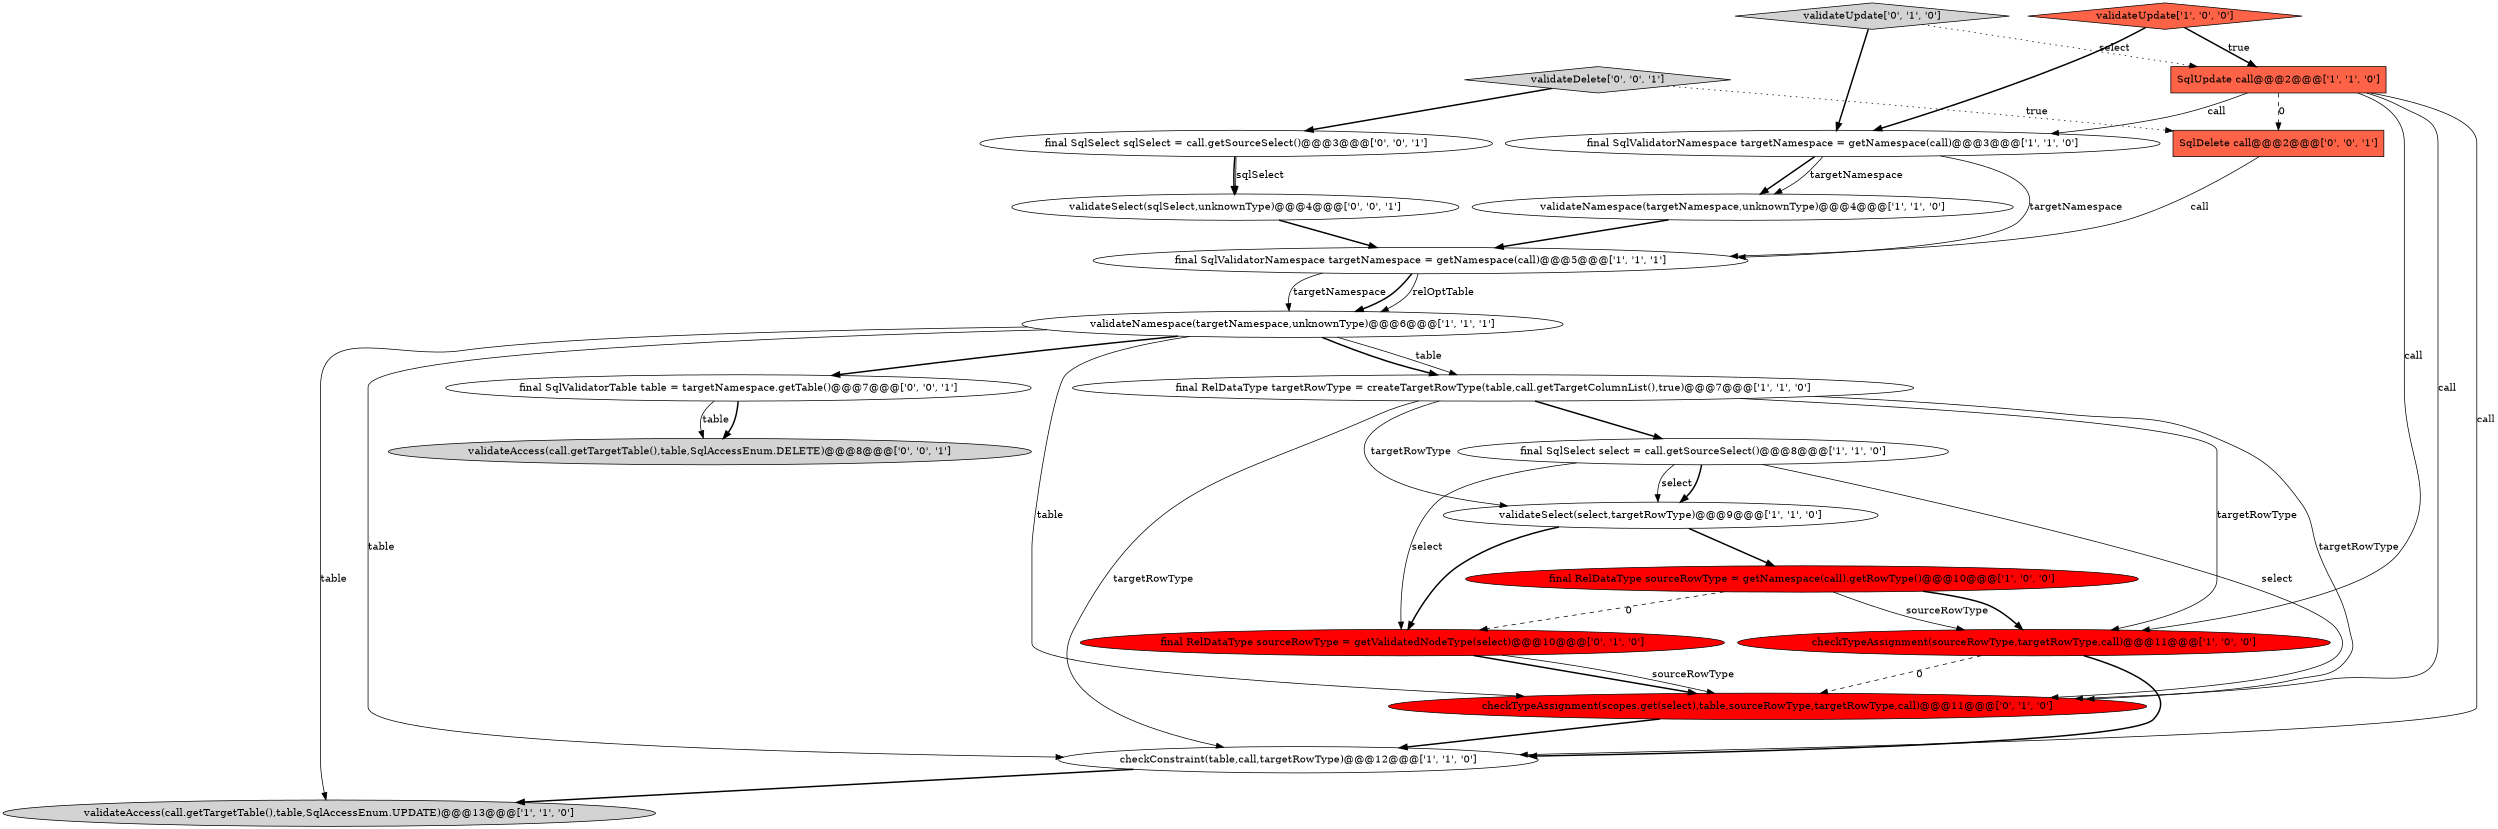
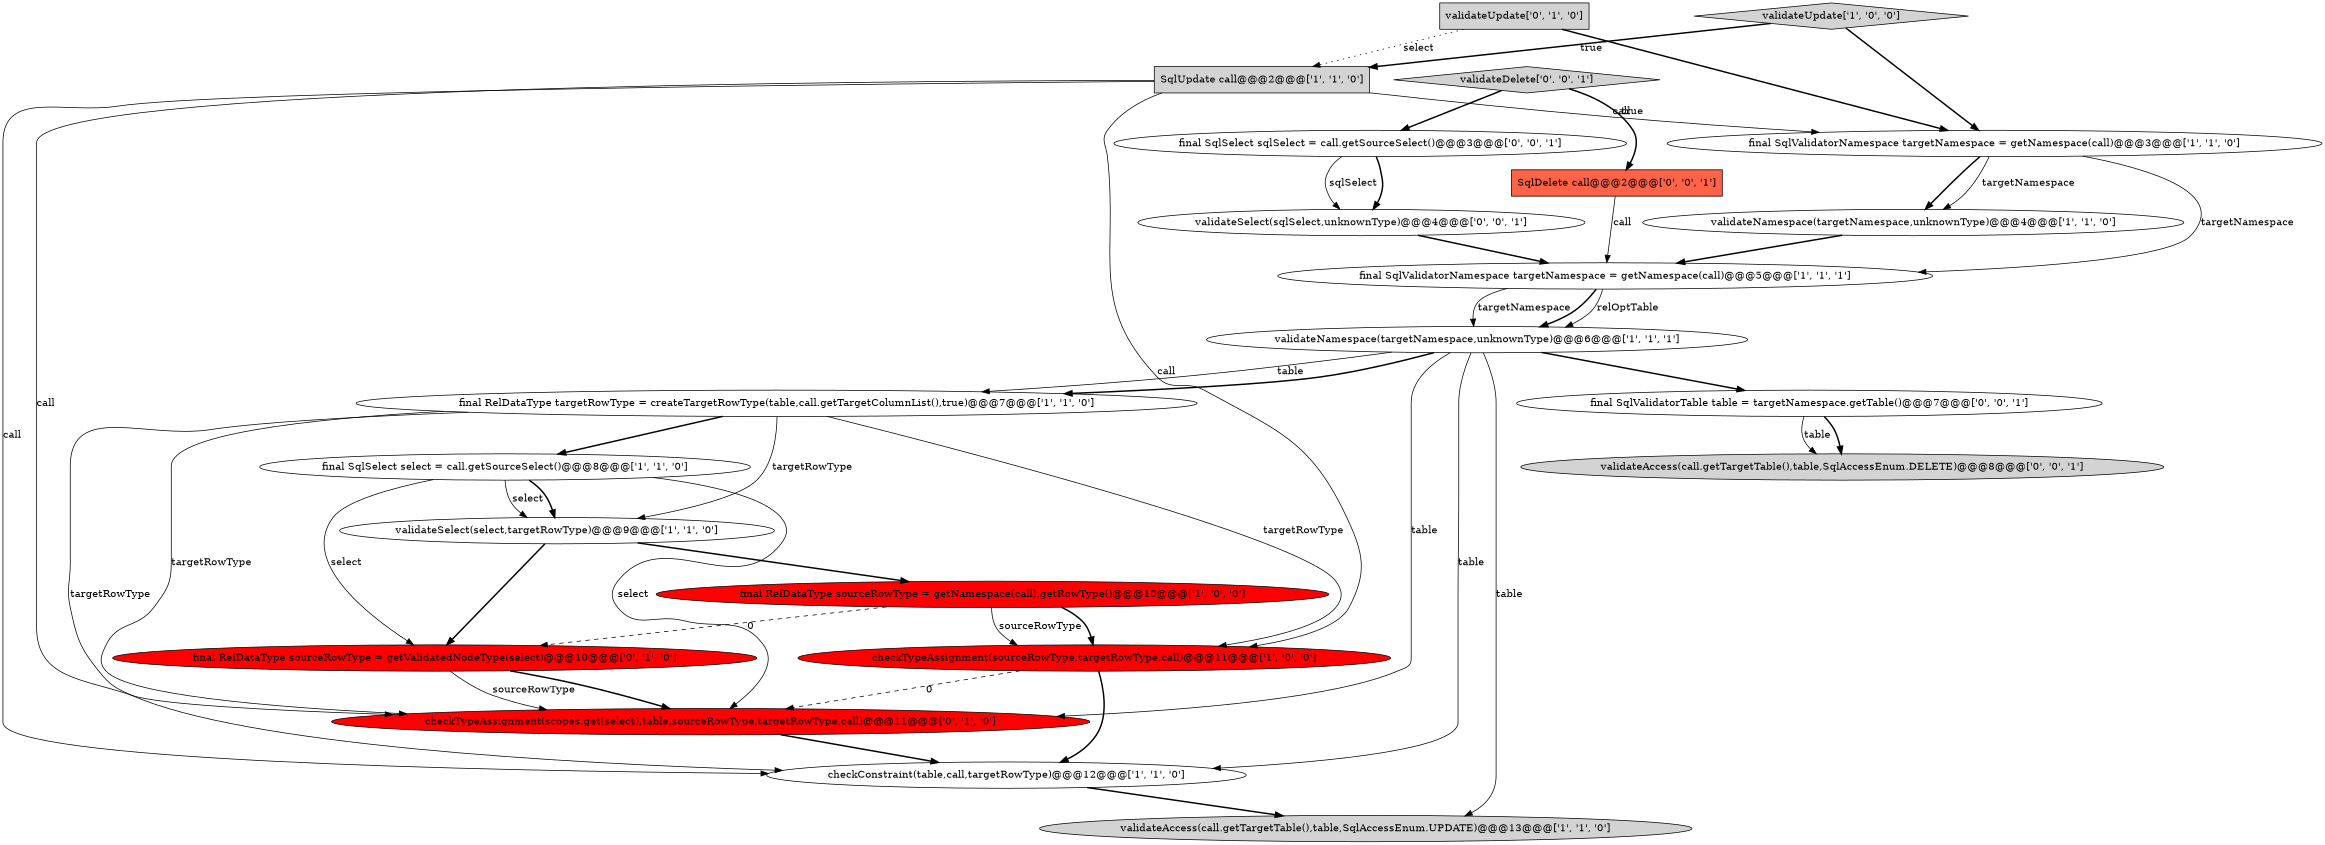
node "validateUpdate['0', '1', '0']": shape diamond -> box
node "validateUpdate['1', '0', '0']": fillcolor tomato -> lightgray
node "SqlUpdate call@@@2@@@['1', '1', '0']": fillcolor tomato -> lightgray
edge "validateDelete['0', '0', '1']" -> "SqlDelete call@@@2@@@['0', '0', '1']": style dotted -> bold
edge "SqlUpdate call@@@2@@@['1', '1', '0']" -> "SqlDelete call@@@2@@@['0', '0', '1']": removed, label "0"
